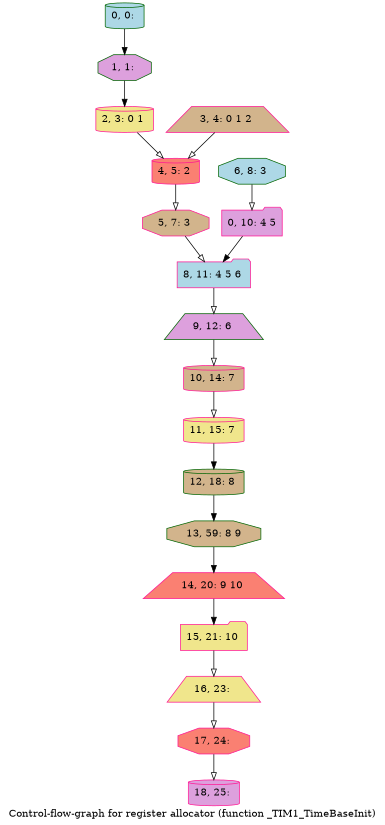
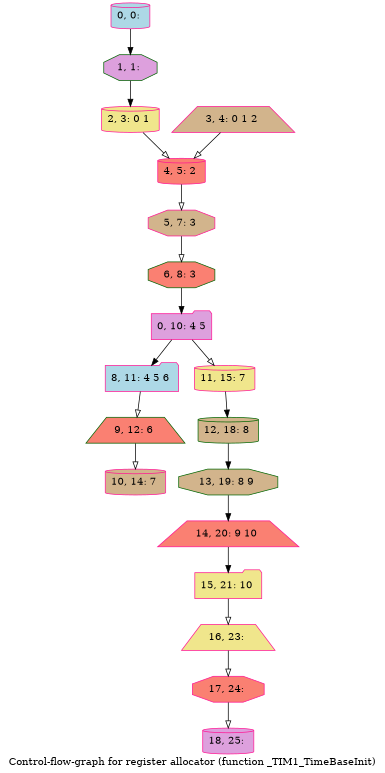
node "0, 0:": color darkgreen -> deeppink
node "6, 8: 3": fillcolor lightblue -> salmon
edge "6, 8: 3" -> "0, 10: 4 5": arrowhead onormal -> normal
edge "5, 7: 3" -> "8, 11: 4 5 6": now "5, 7: 3" -> "6, 8: 3"
node "9, 12: 6": fillcolor plum -> salmon
edge "10, 14: 7" -> "11, 15: 7": now "0, 10: 4 5" -> "11, 15: 7"
node "13, 59: 8 9": label "13, 59: 8 9" -> "13, 19: 8 9"
